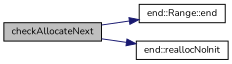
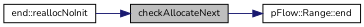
node "end::Range::end": label "end::Range::end" -> "pFlow::Range::end"
edge "checkAllocateNext" -> "end::reallocNoInit": reversed
